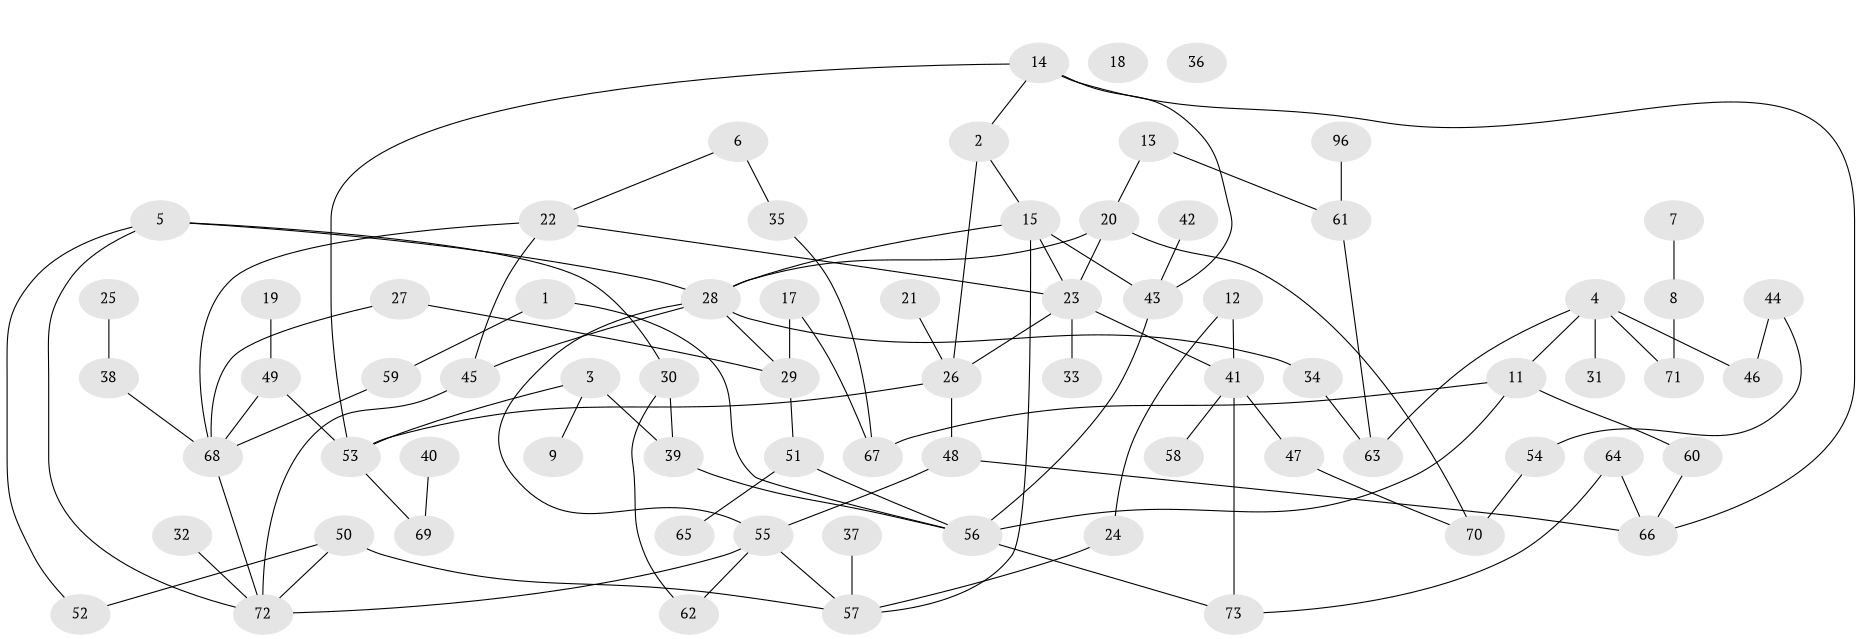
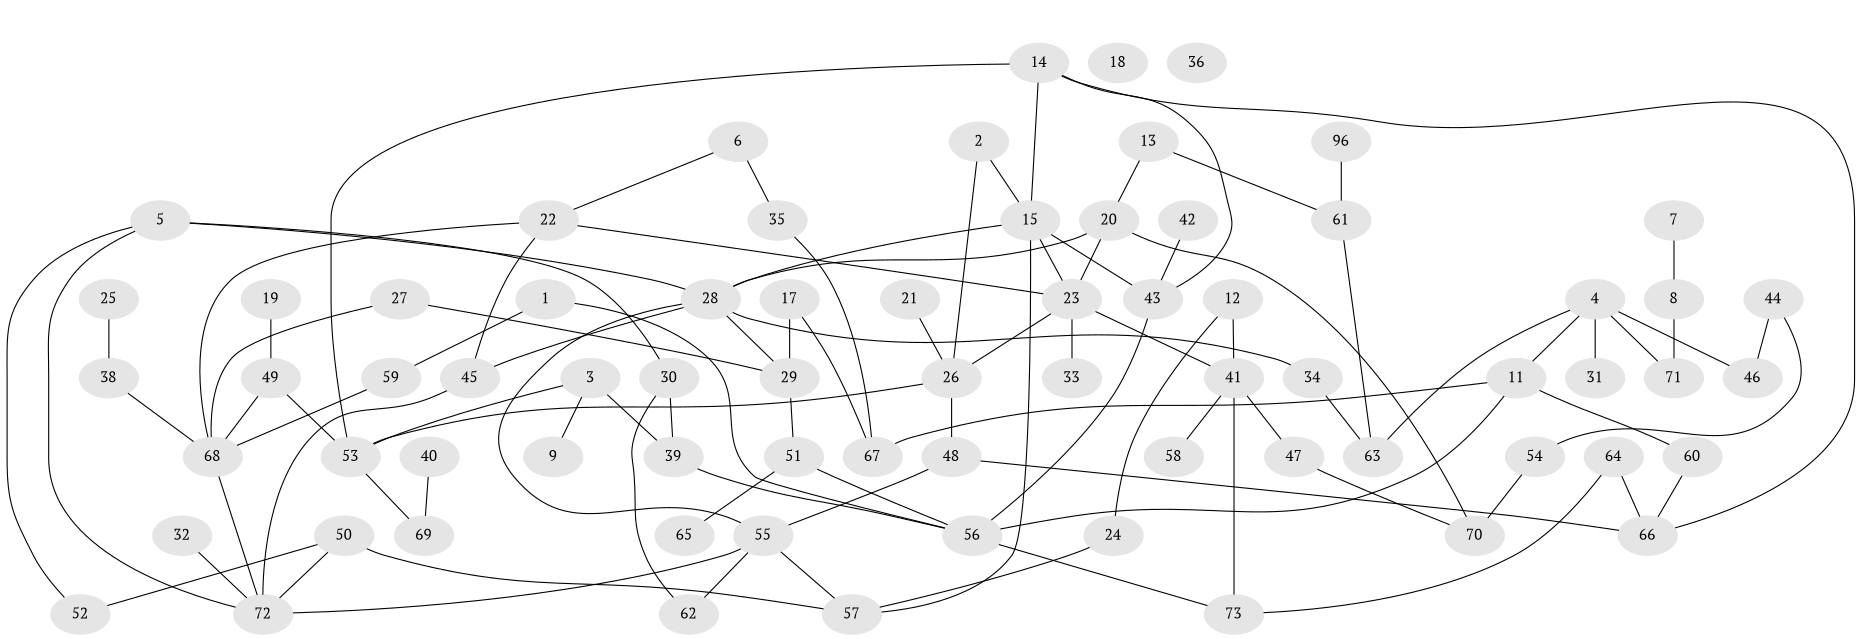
edge "14" -- "2": now "14" -- "15"
node "37": removed
